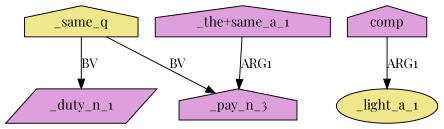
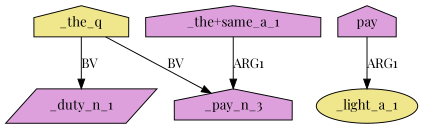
node "_same_q": label "_same_q" -> "_the_q"
node "comp": label "comp" -> "pay"
